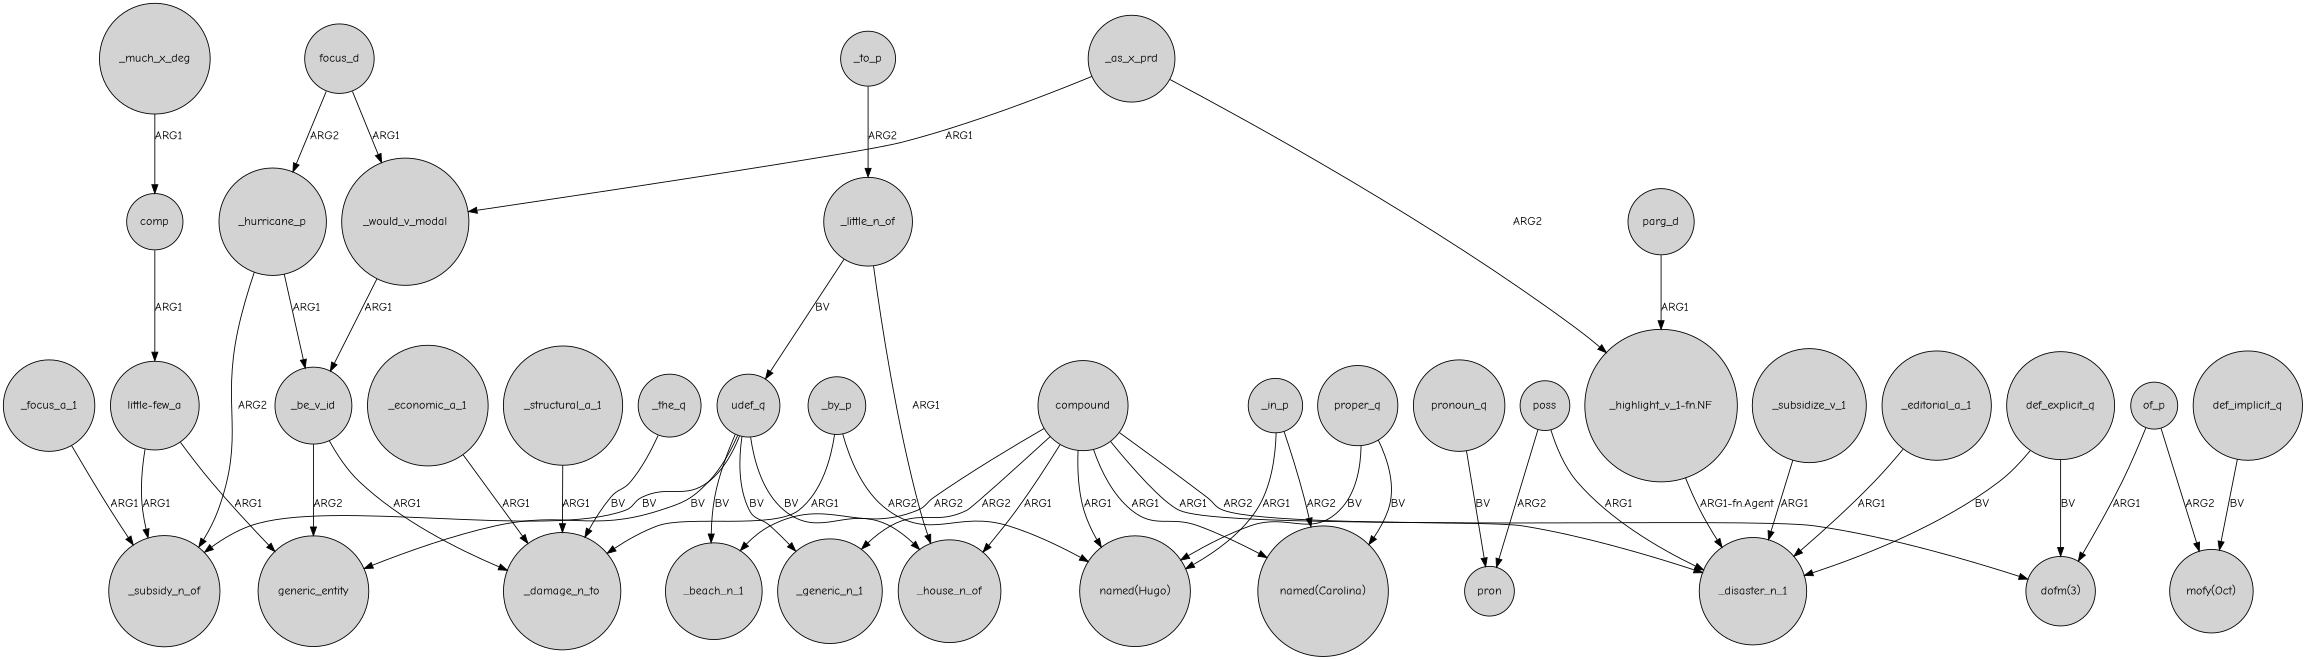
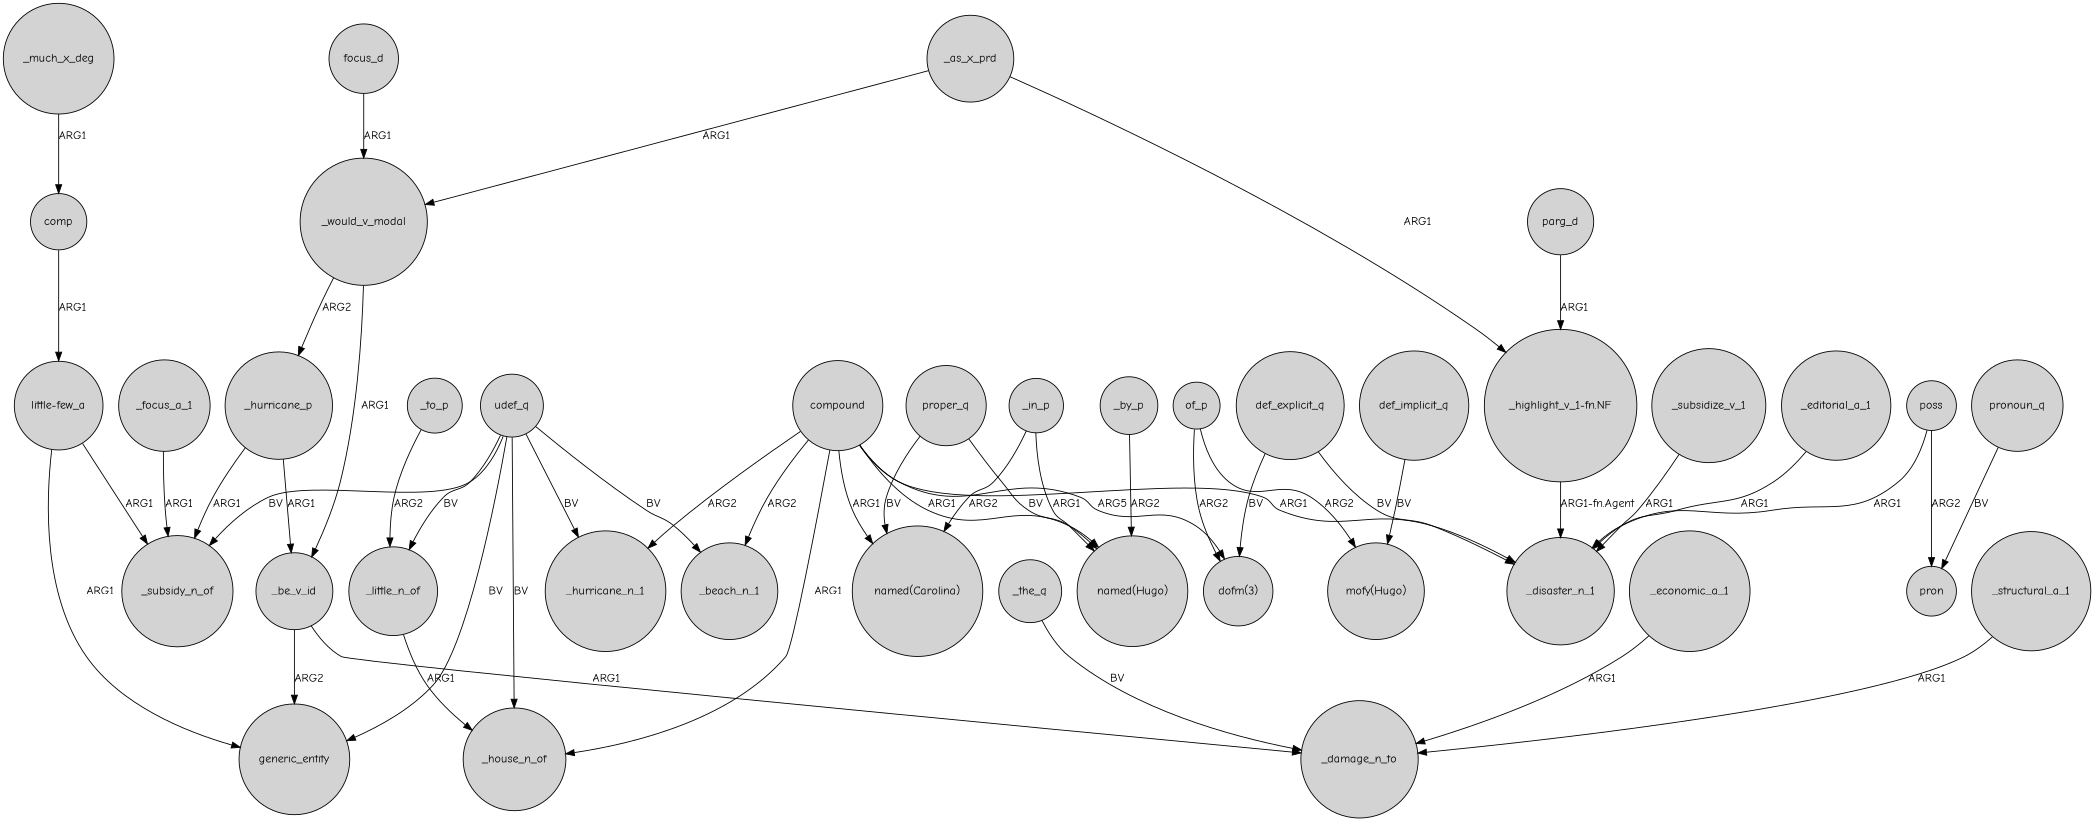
edge "focus_d" -> "_hurricane_p": now "_would_v_modal" -> "_hurricane_p"
edge "_as_x_prd" -> "_highlight_v_1-fn.NF": label "ARG2" -> "ARG1"
edge "_little_n_of" -> "udef_q": reversed
edge "_hurricane_p" -> "_subsidy_n_of": label "ARG2" -> "ARG1"
edge "compound" -> "dofm(3)": label "ARG2" -> "ARG5"
edge "of_p" -> "dofm(3)": label "ARG1" -> "ARG2"
edge "_by_p" -> "_damage_n_to": removed, label "ARG1"
node "_generic_n_1": label "_generic_n_1" -> "_hurricane_n_1"
node "mofy(Oct)": label "mofy(Oct)" -> "mofy(Hugo)"
